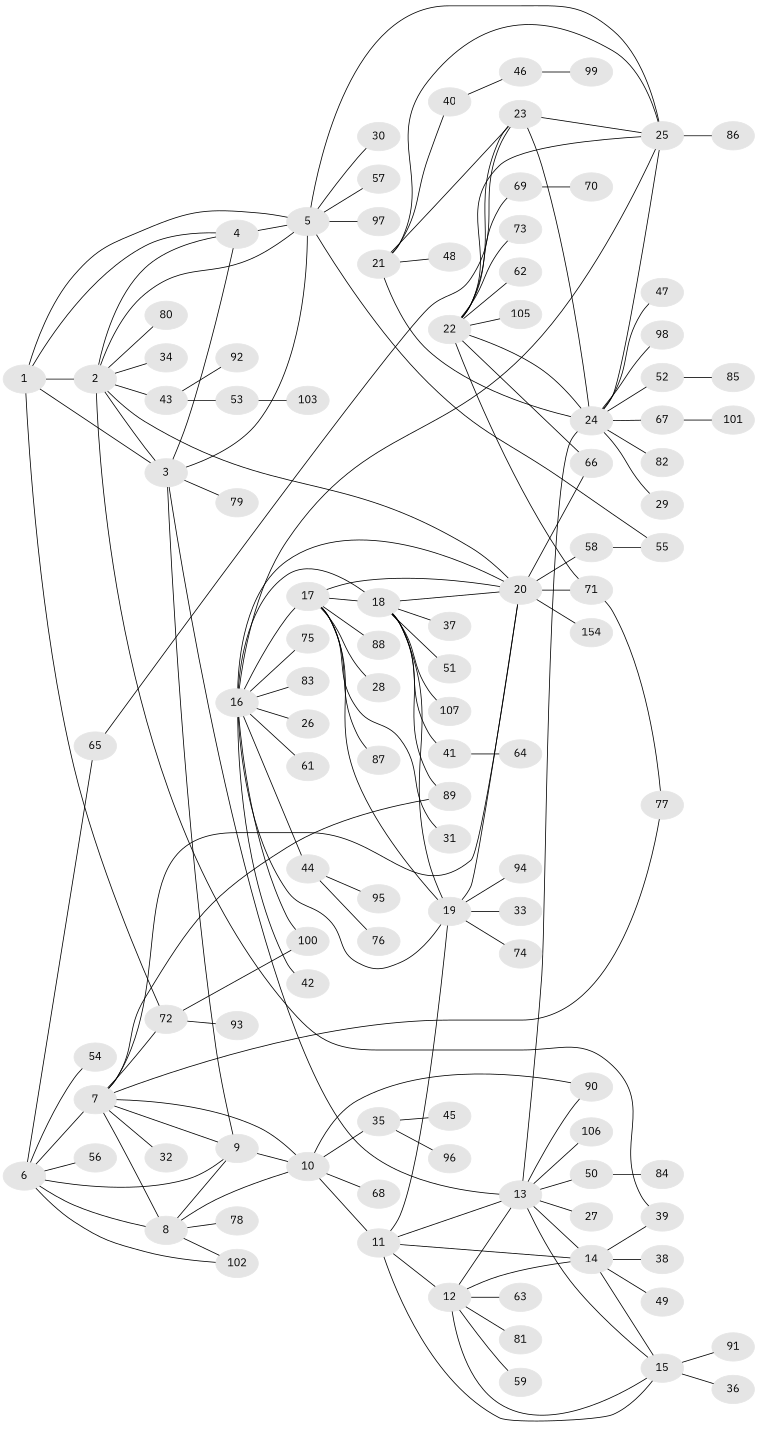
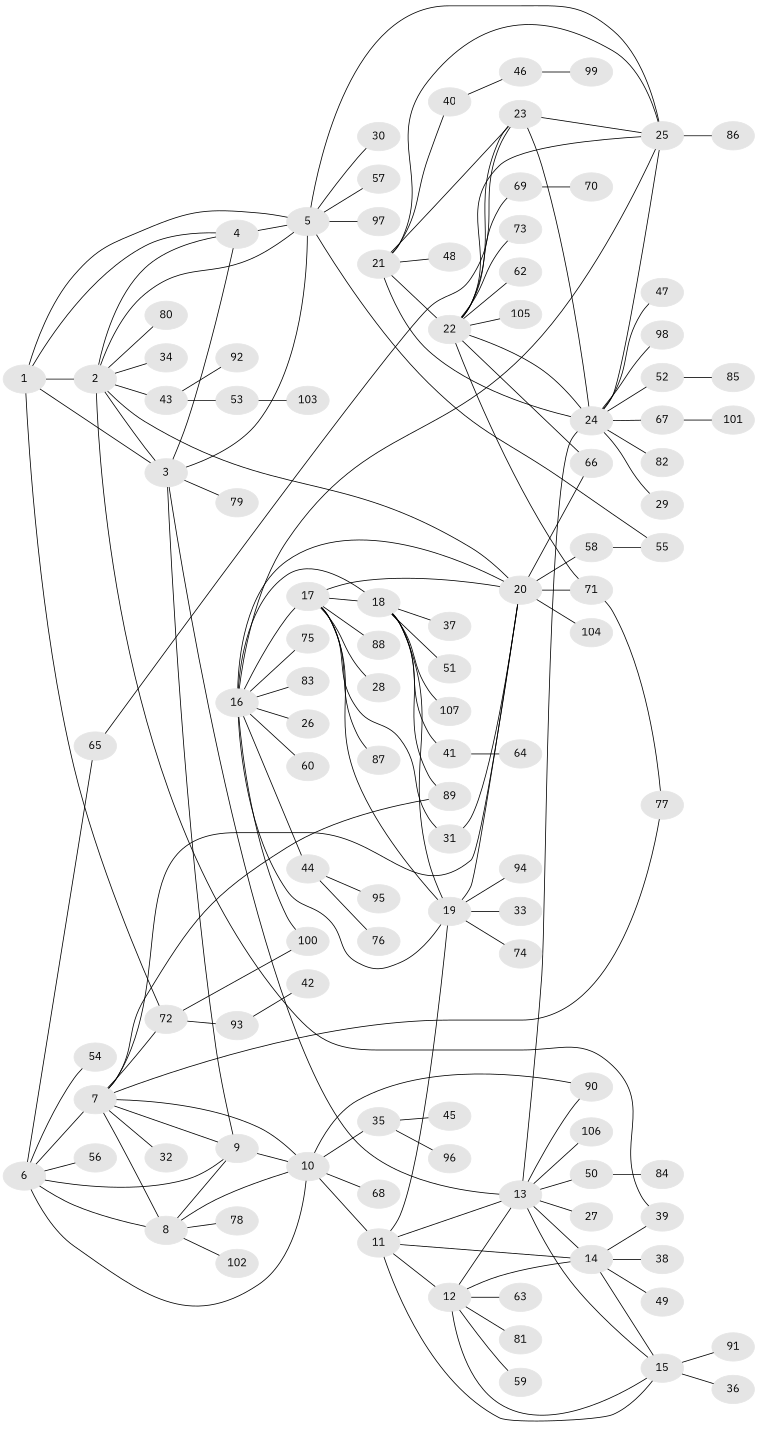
edge "21" -- "22": added
edge "20" -- "18": now "20" -- "31"
node "154": label "154" -> "104"
node "61": label "61" -> "60"
edge "16" -- "42": now "93" -- "42"
edge "6" -- "102": now "6" -- "10"
